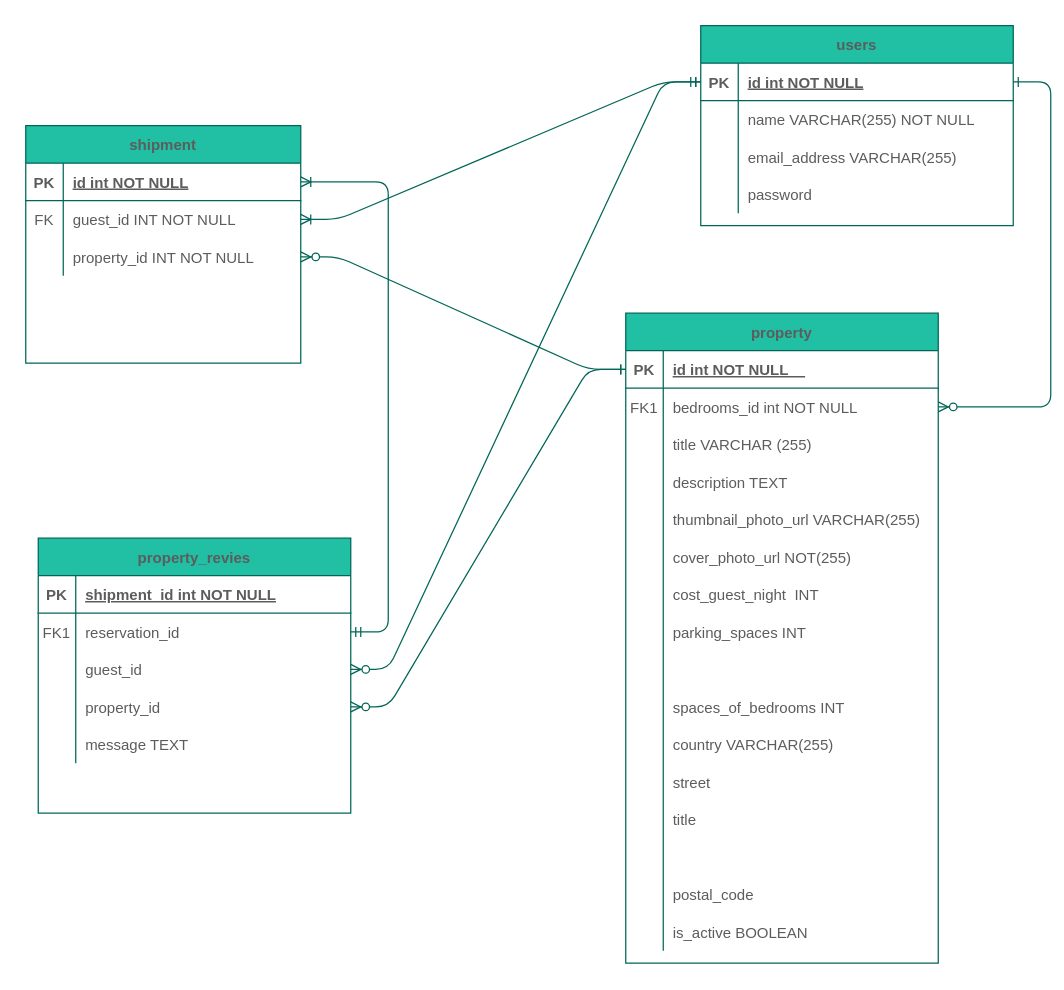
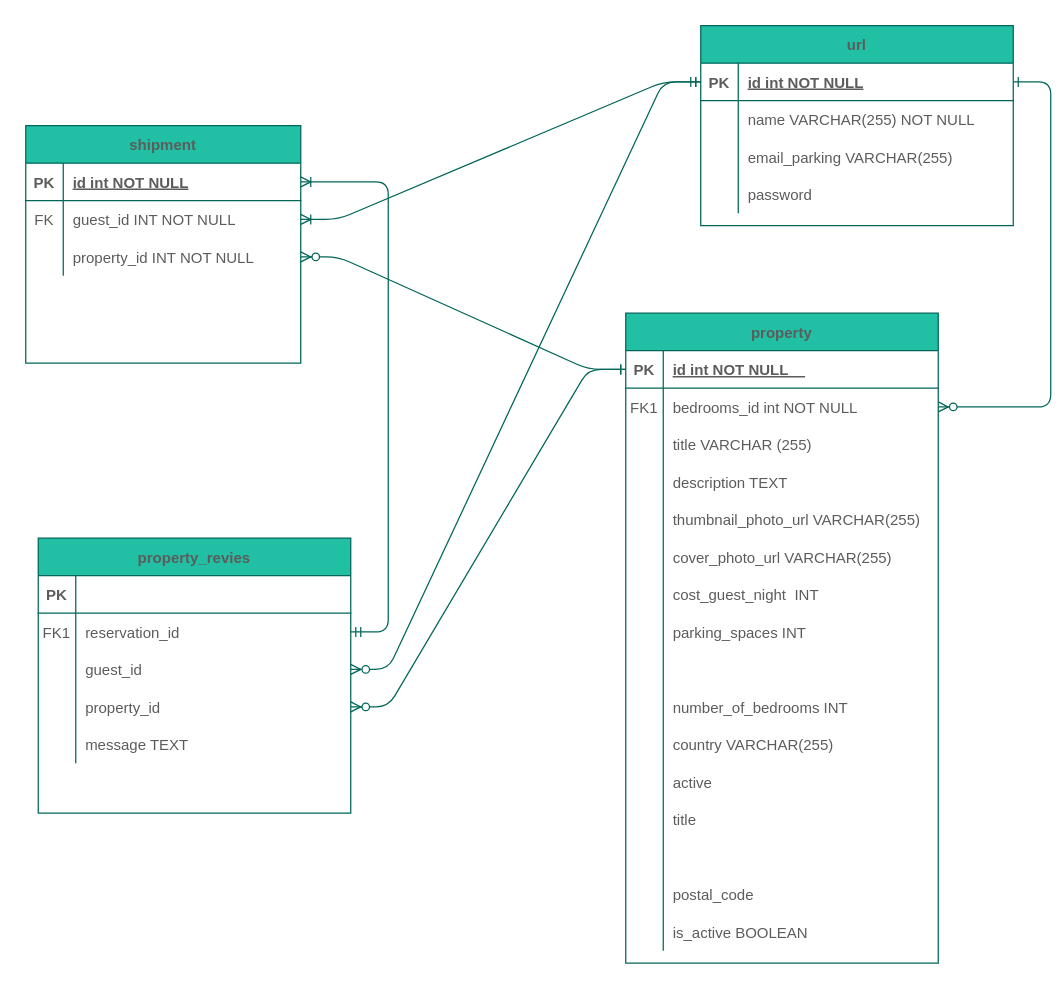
node "users": label "users" -> "url"
node "email_address VARCHAR(255)": label "email_address VARCHAR(255)" -> "email_parking VARCHAR(255)"
node "cover_photo_url NOT(255)": label "cover_photo_url NOT(255)" -> "cover_photo_url VARCHAR(255)"
node "shipment_id int NOT NULL": removed
node "spaces_of_bedrooms INT": label "spaces_of_bedrooms INT" -> "number_of_bedrooms INT"
node "street": label "street" -> "active"
